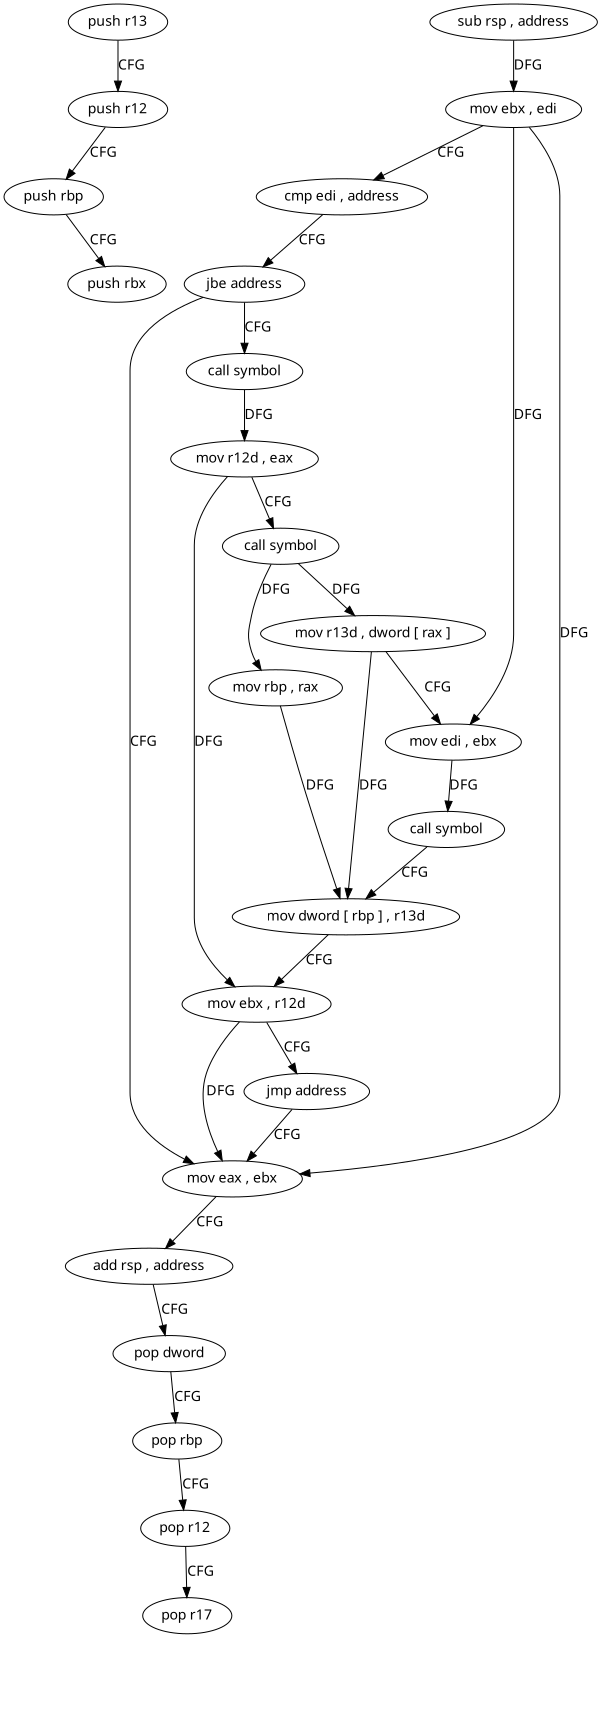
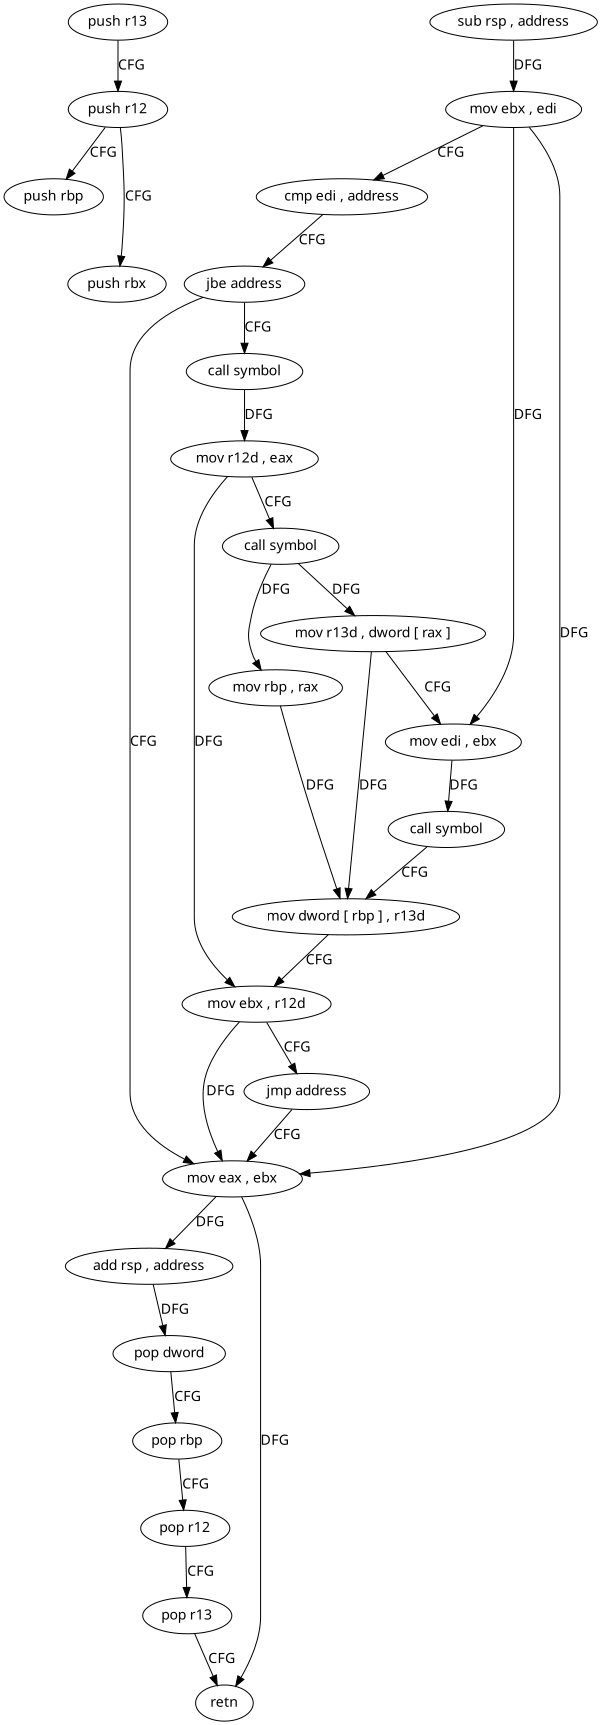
edge "push rbp" -> "push rbx": now "push r12" -> "push rbx"
edge "mov eax , ebx" -> "add rsp , address": label "CFG" -> "DFG"
edge "add rsp , address" -> "pop dword": label "CFG" -> "DFG"
node "pop r17": label "pop r17" -> "pop r13"
node "retn": added
